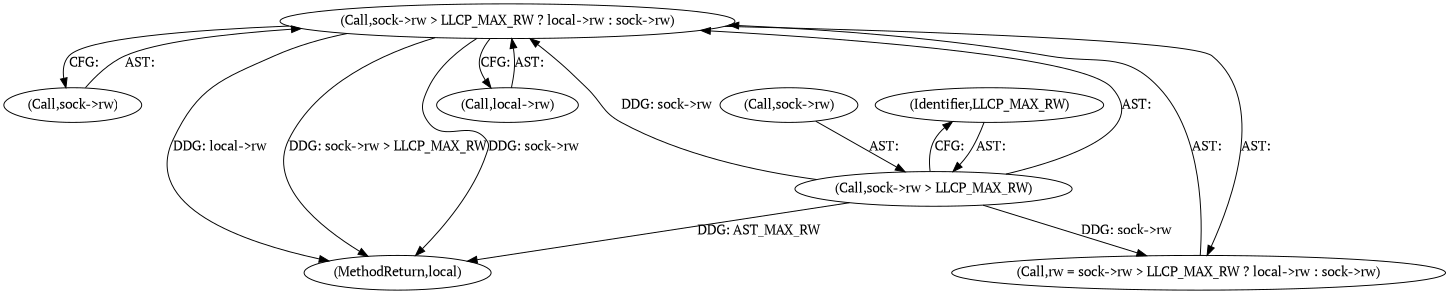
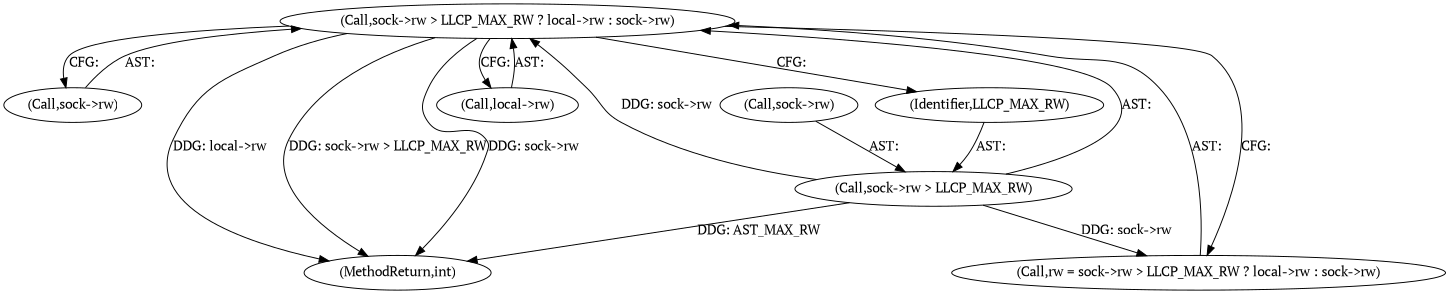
edge "(Call,sock->rw > LLCP_MAX_RW)" -> "(Identifier,LLCP_MAX_RW)": now "(Call,sock->rw > LLCP_MAX_RW ? local->rw : sock->rw)" -> "(Identifier,LLCP_MAX_RW)"
edge "(Call,sock->rw > LLCP_MAX_RW ? local->rw : sock->rw)" -> "(Call,rw = sock->rw > LLCP_MAX_RW ? local->rw : sock->rw)": label "AST: " -> "CFG: "
node "(MethodReturn,local)": label "(MethodReturn,local)" -> "(MethodReturn,int)"
